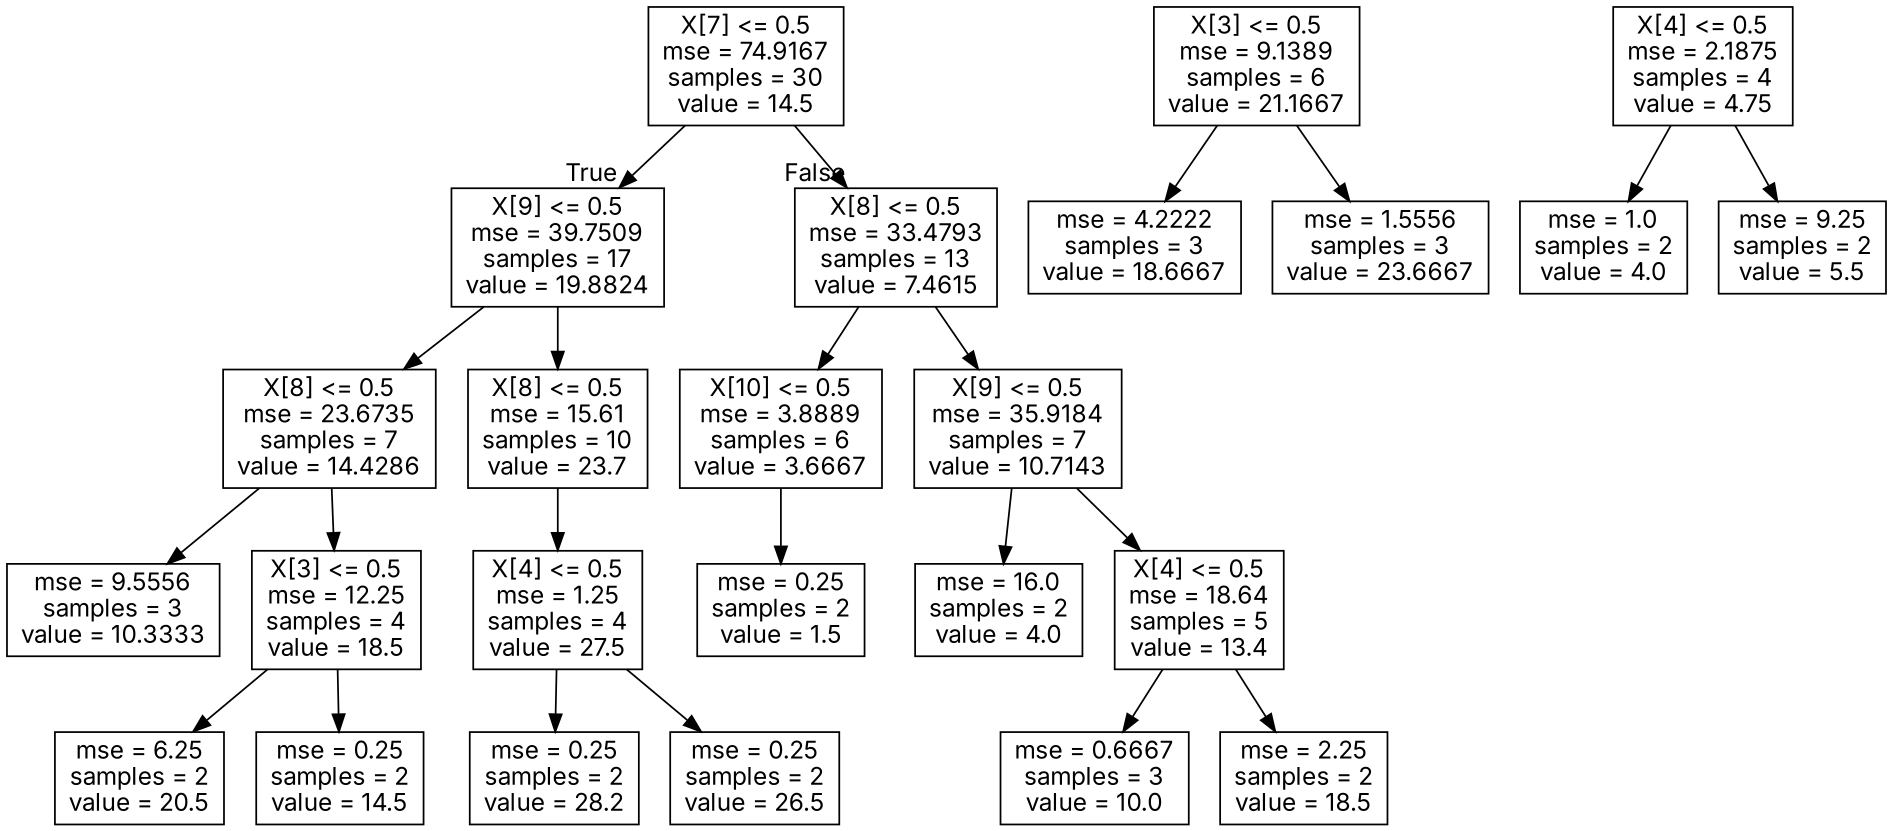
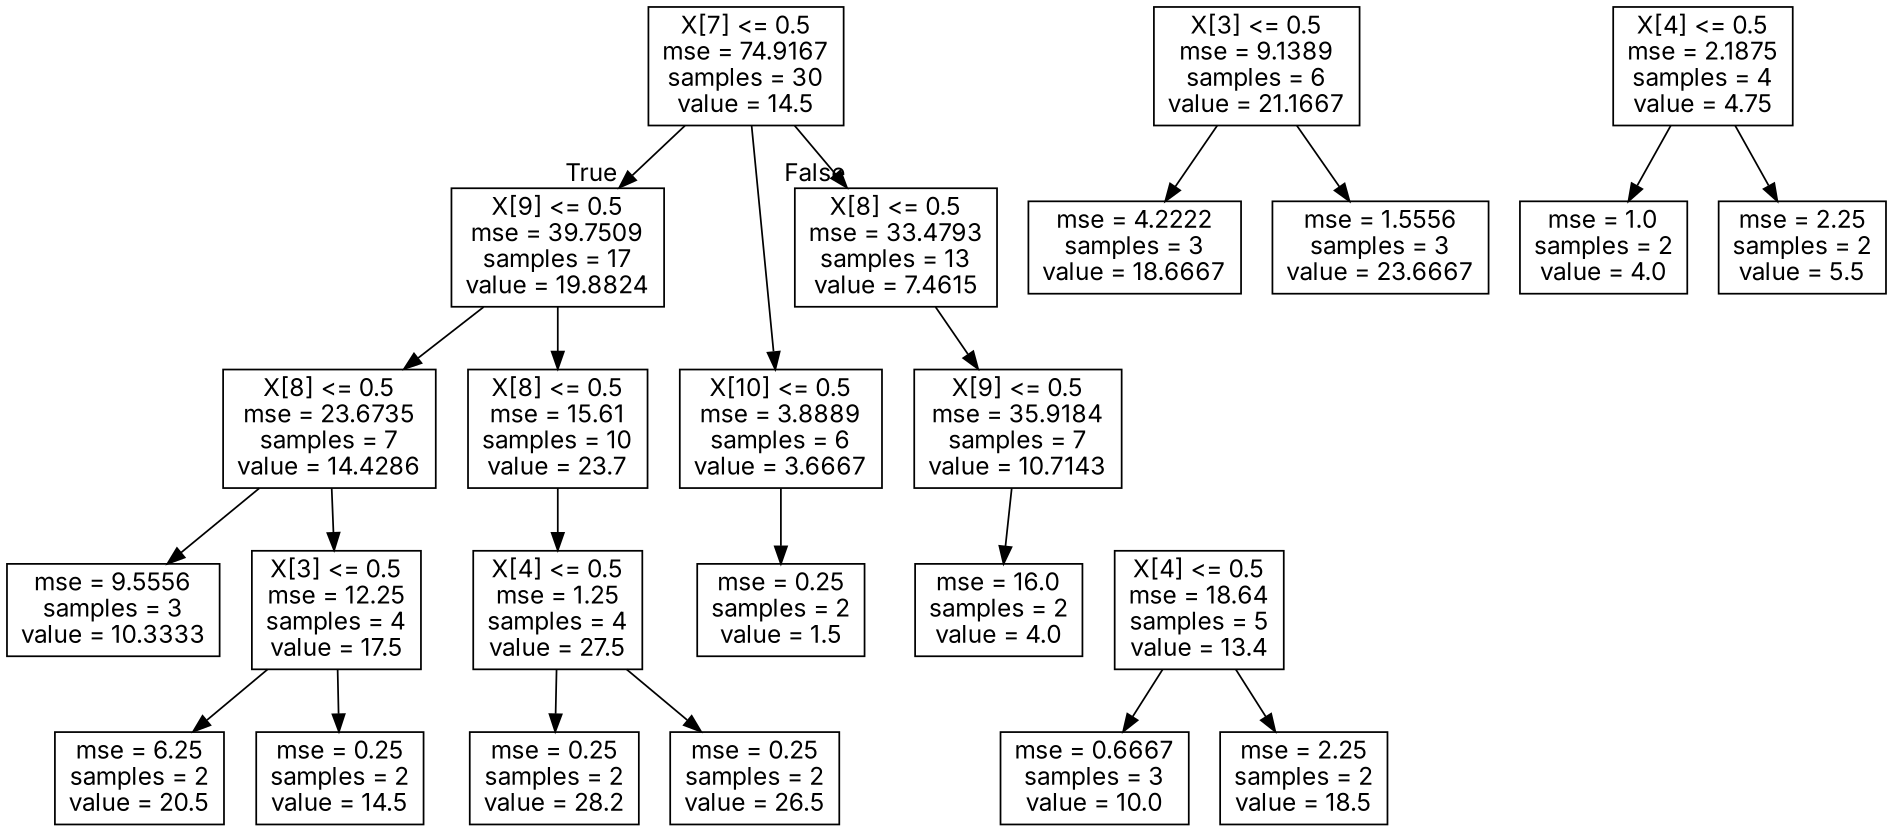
node "mse = 9.25 samples = 2 value = 5.5": label "mse = 9.25 samples = 2 value = 5.5" -> "mse = 2.25 samples = 2 value = 5.5"
edge "X[8] <= 0.5 mse = 33.4793 samples = 13 value = 7.4615" -> "X[10] <= 0.5 mse = 3.8889 samples = 6 value = 3.6667": now "X[7] <= 0.5 mse = 74.9167 samples = 30 value = 14.5" -> "X[10] <= 0.5 mse = 3.8889 samples = 6 value = 3.6667"
edge "X[9] <= 0.5 mse = 35.9184 samples = 7 value = 10.7143" -> "X[4] <= 0.5 mse = 18.64 samples = 5 value = 13.4": removed
node "X[3] <= 0.5 mse = 12.25 samples = 4 value = 18.5": label "X[3] <= 0.5 mse = 12.25 samples = 4 value = 18.5" -> "X[3] <= 0.5 mse = 12.25 samples = 4 value = 17.5"
